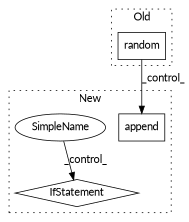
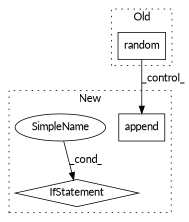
edge "SimpleName" -> "IfStatement": label "_control_" -> "_cond_"
